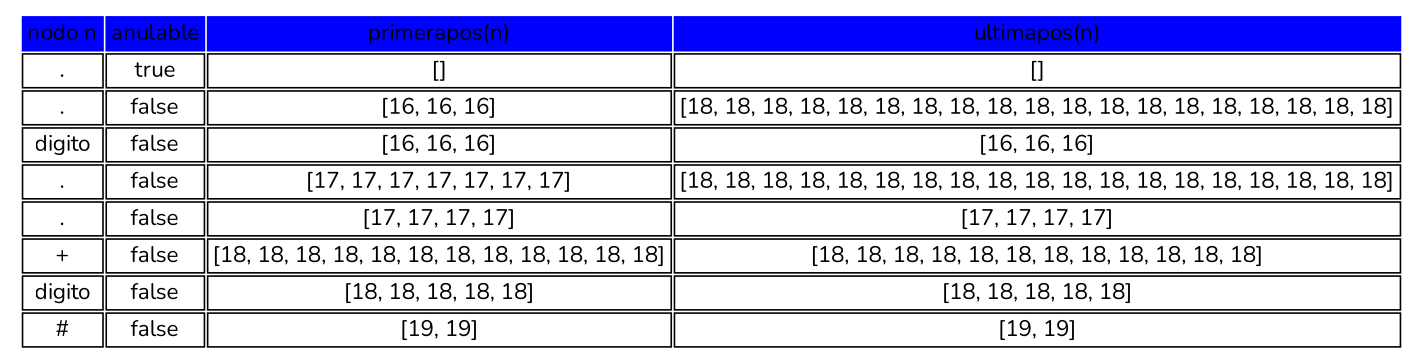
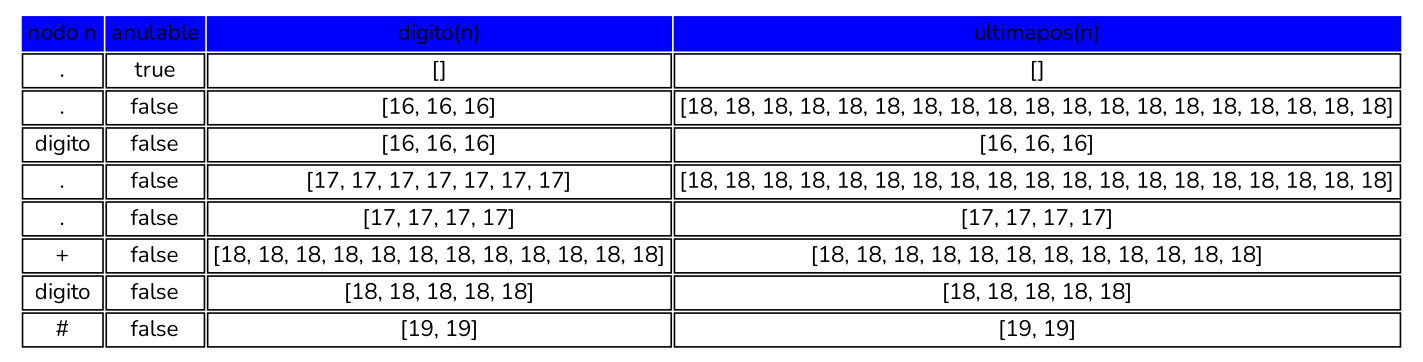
node "nodo n": text "primerapos(n)" -> "digito(n)"
